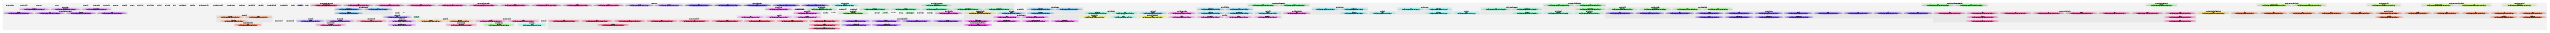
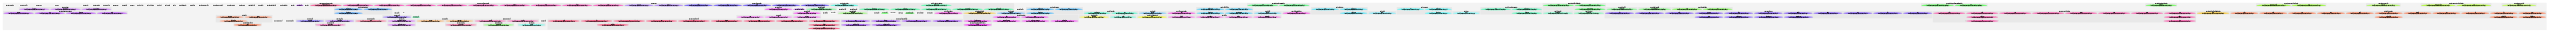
node "mem0.configs.llms.base": label "mem0.configs.llms.base" -> "mem0.delete.llms.base"
